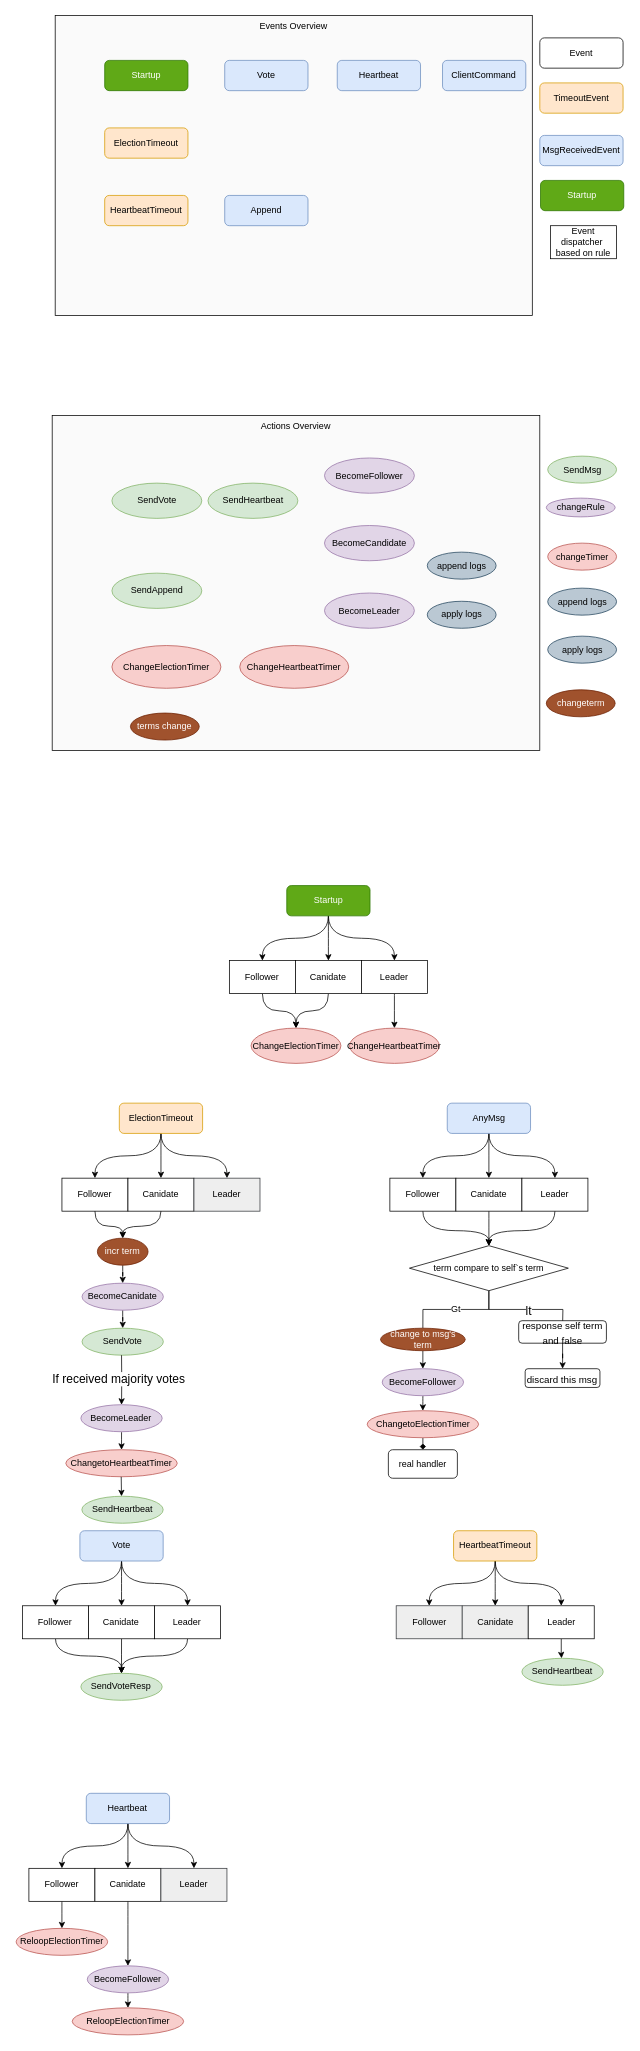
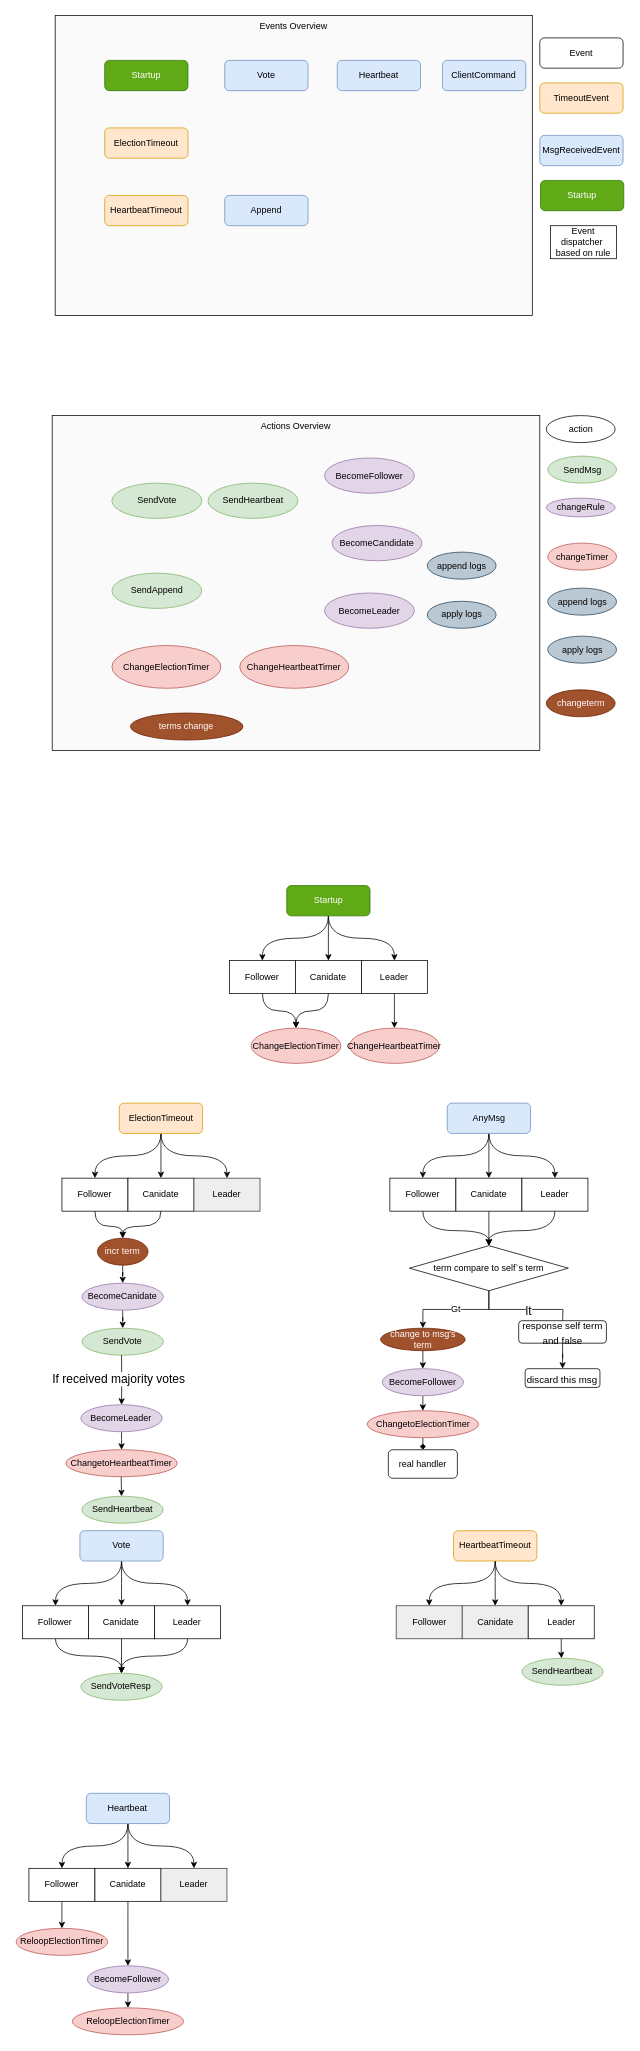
node "action": added
node "BecomeCandidate": moved (369, 543) -> (377, 543)
node "terms change": size 69x27 -> 113x27
edge "term compare to self`s term" -- "change to msg's term": arrowhead none -> classic
